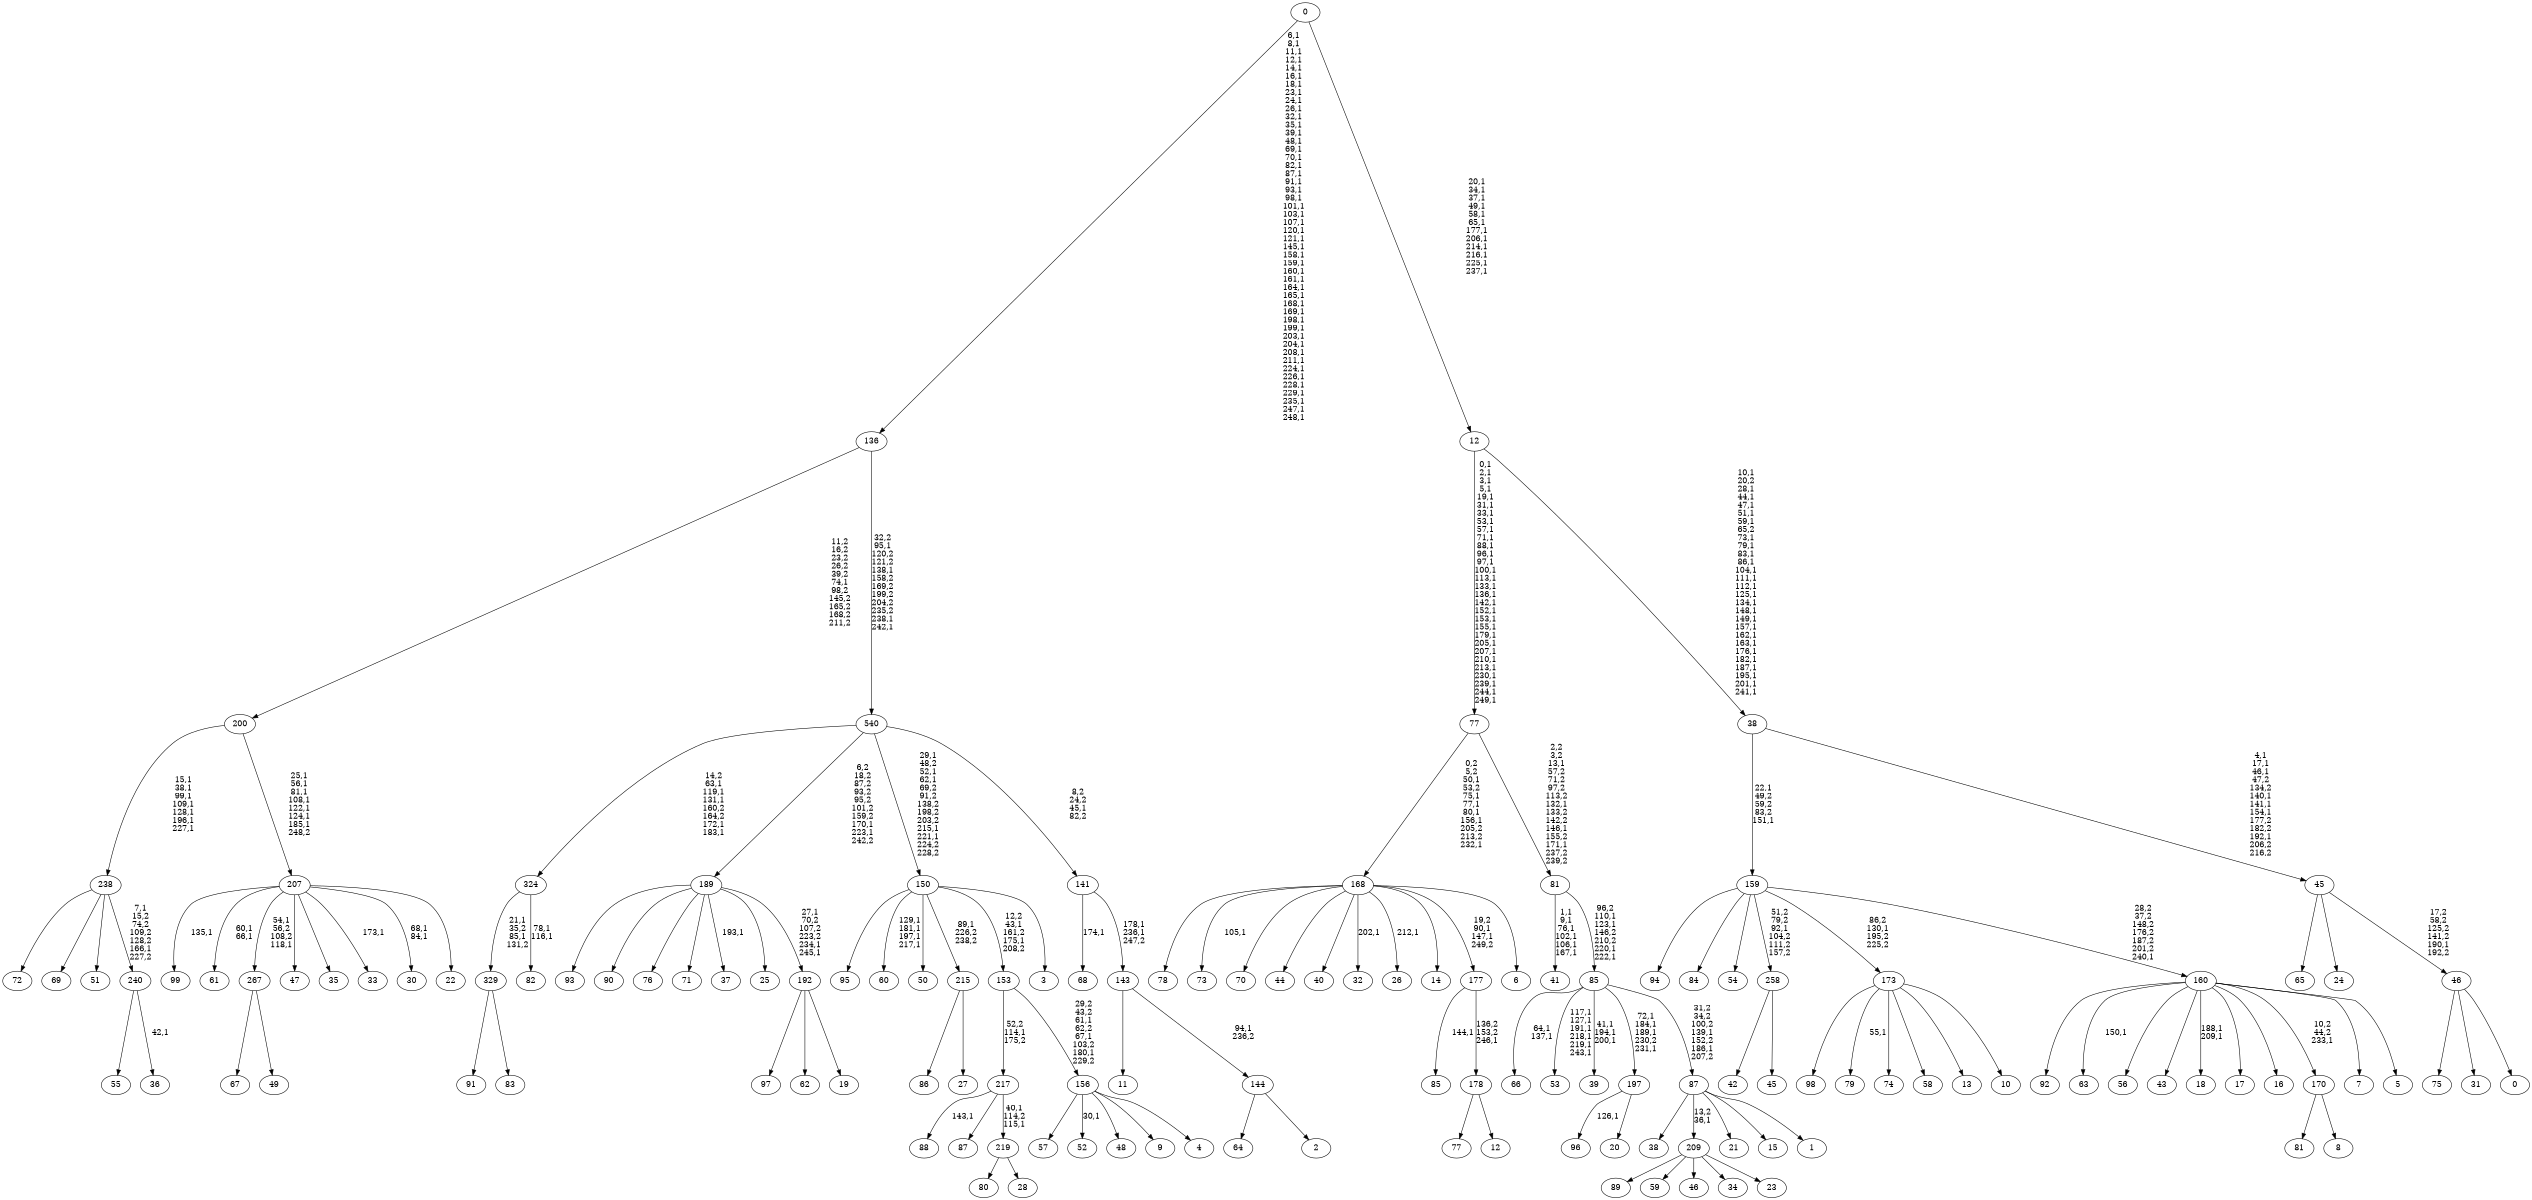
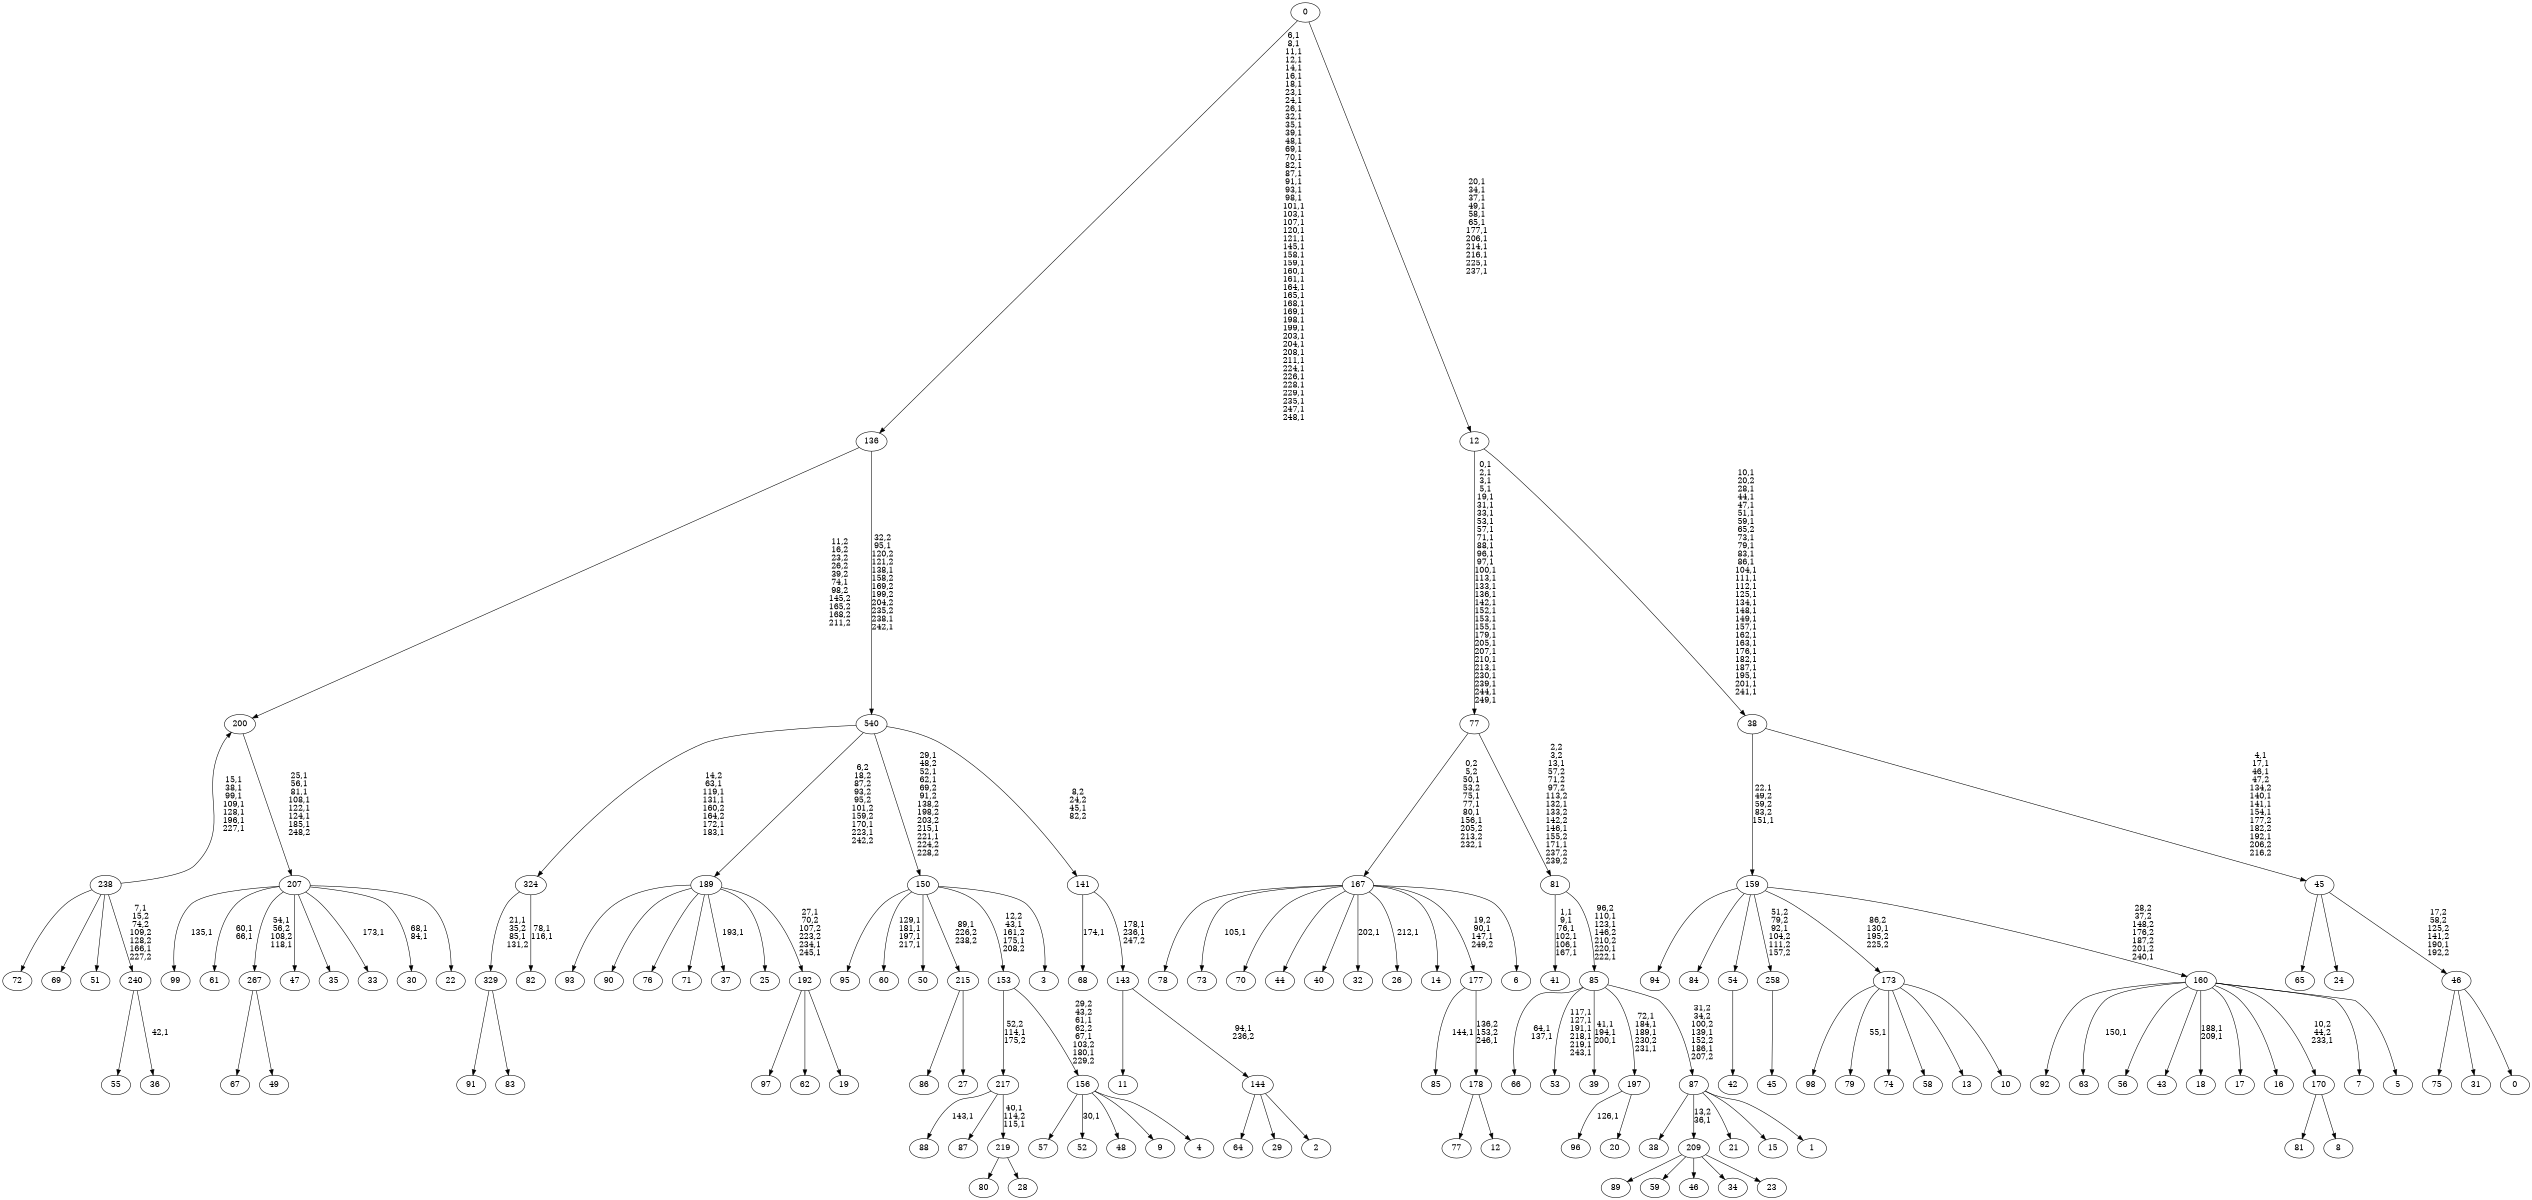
edge "200" -> "238": reversed
node "168": label "168" -> "167"
edge "258" -> "42": now "54" -> "42"
node "29": added
